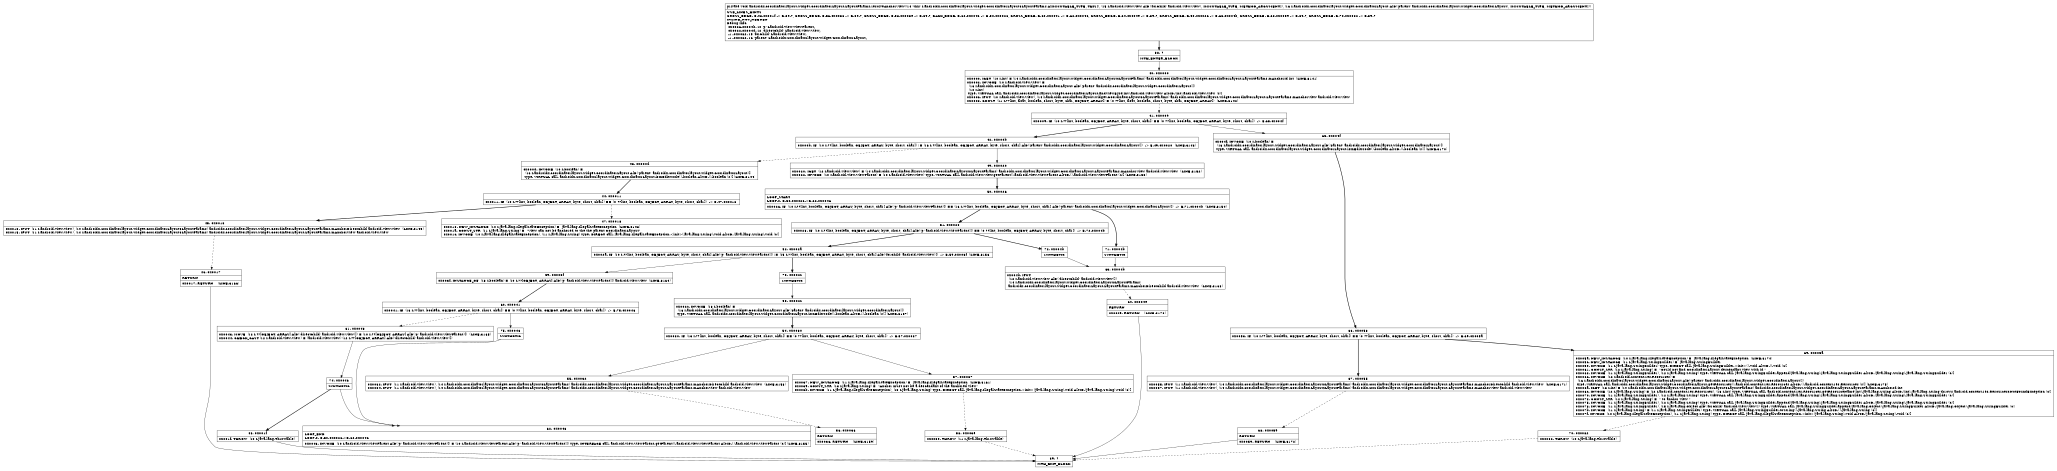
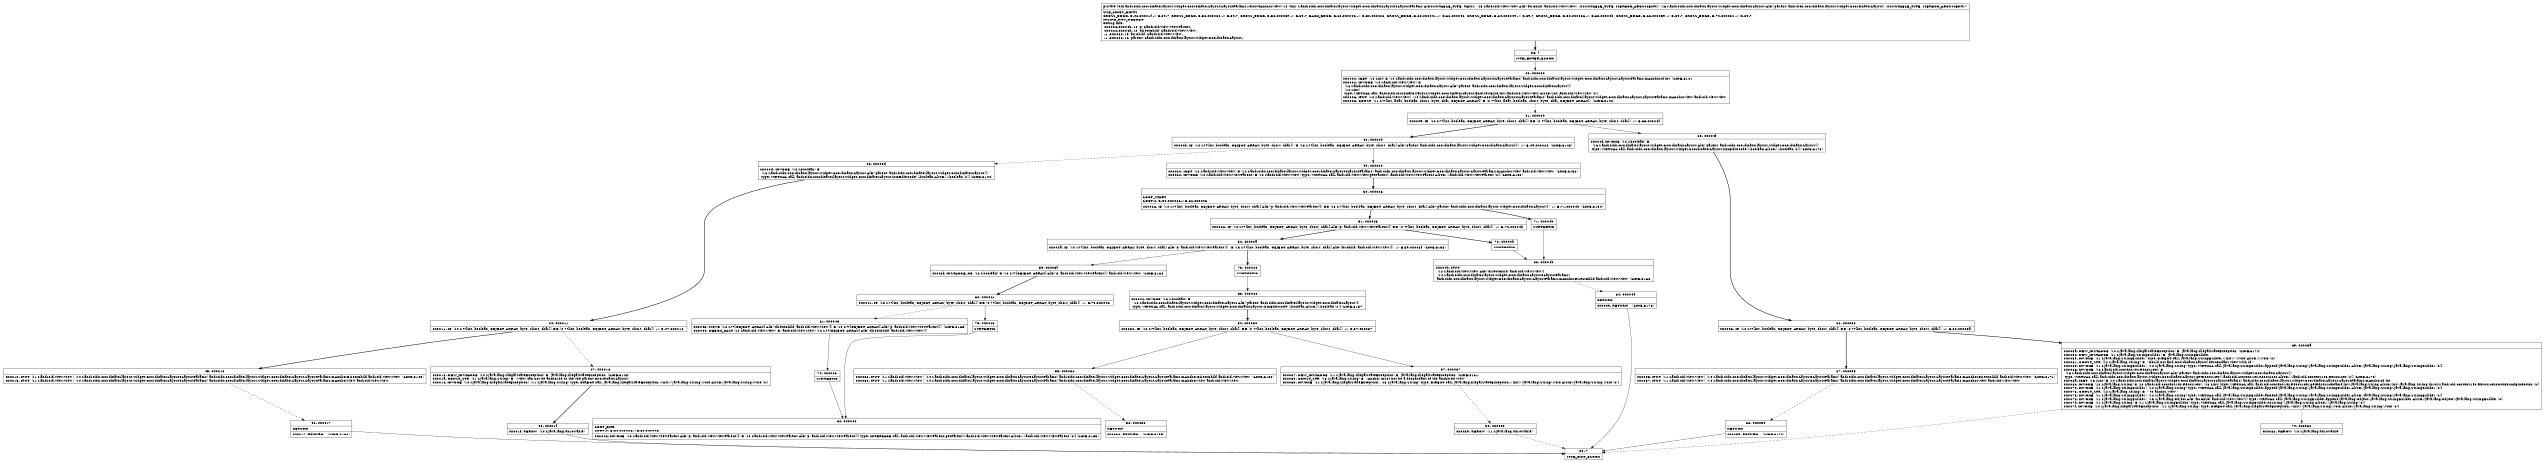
edge "74: 0x0046" -> "48: 0x001f": now "47: 0x0018" -> "48: 0x001f"
edge "70: 0x0082" -> "39: ?": now "69: 0x005a" -> "39: ?"
